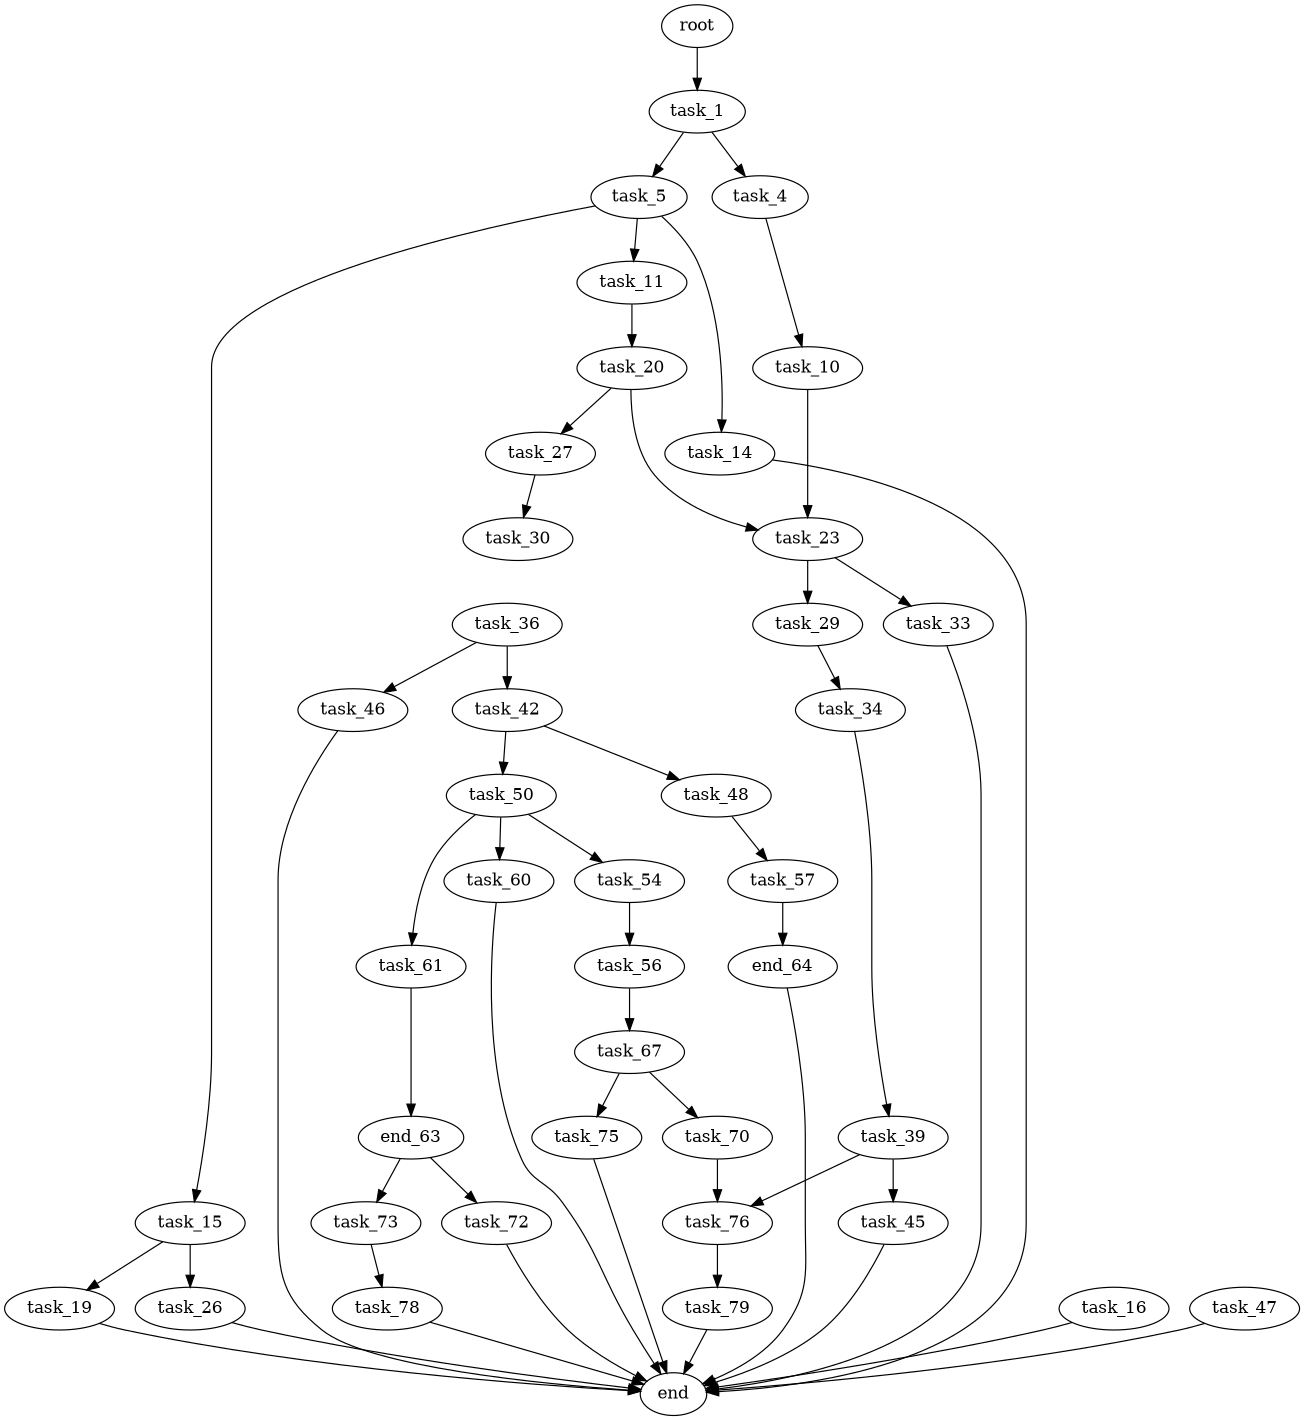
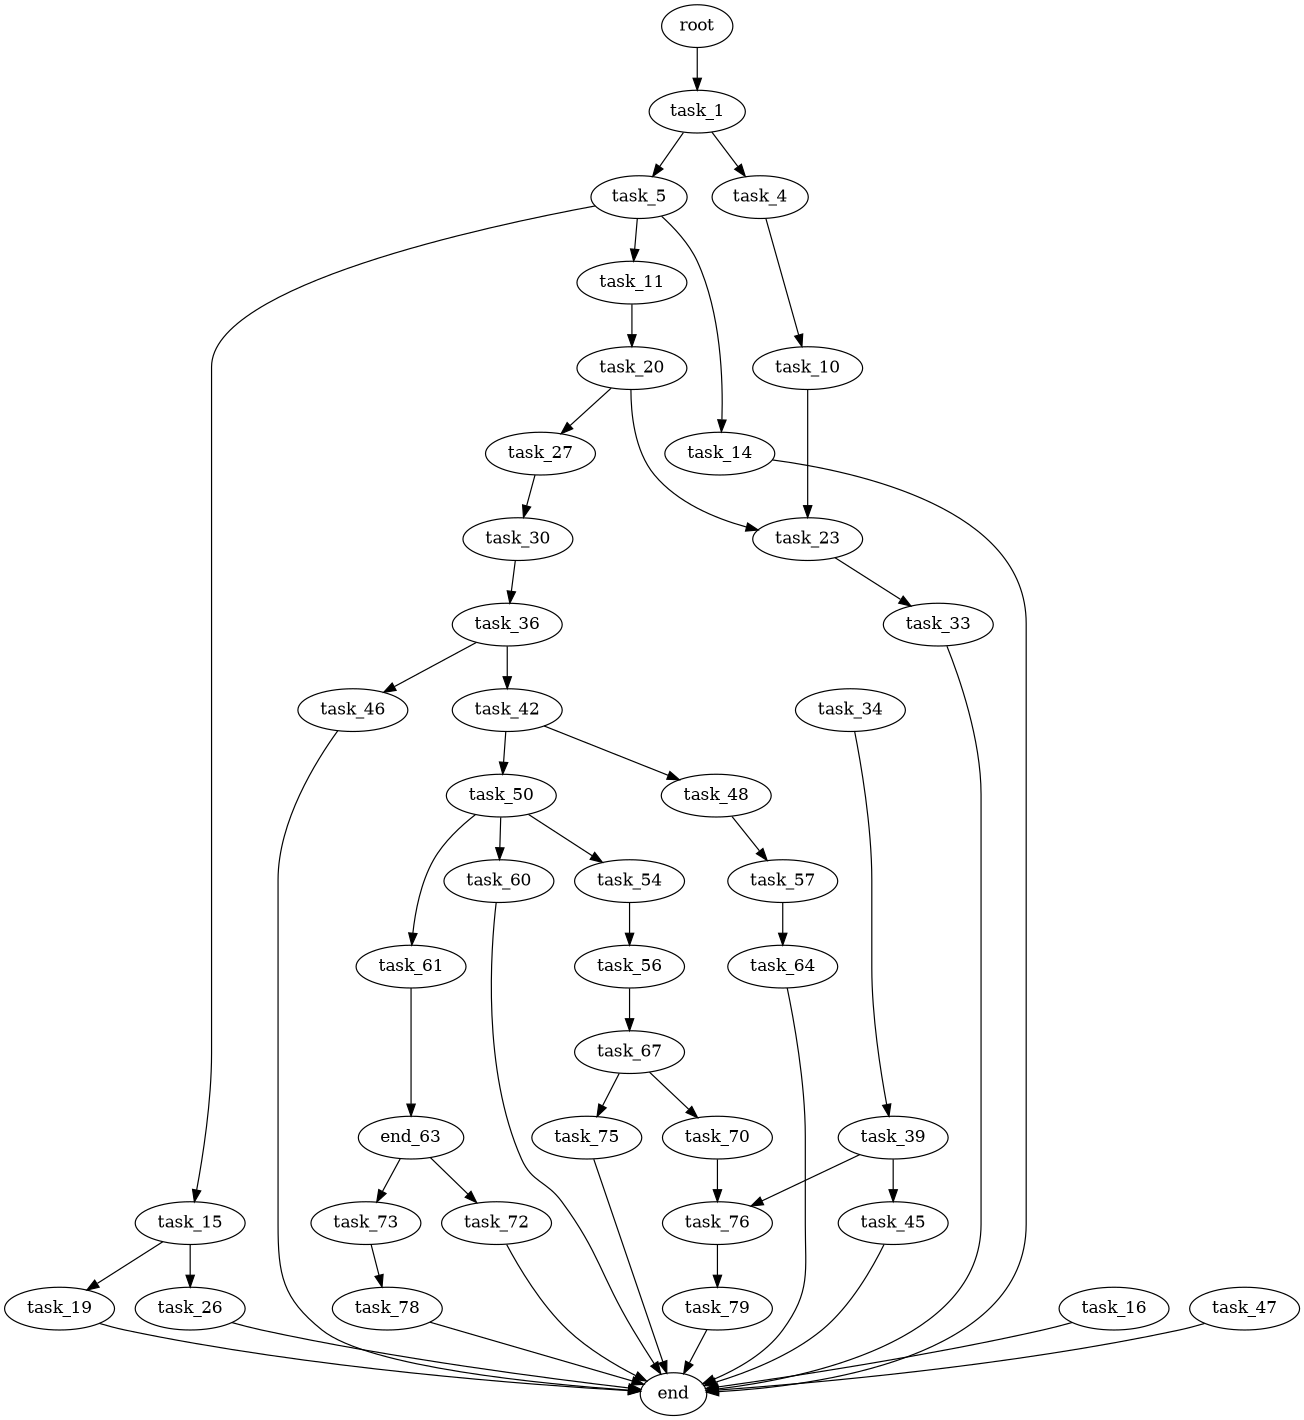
edge "task_30" -> "task_36": added
node "task_29": removed
node "end_64": label "end_64" -> "task_64"
